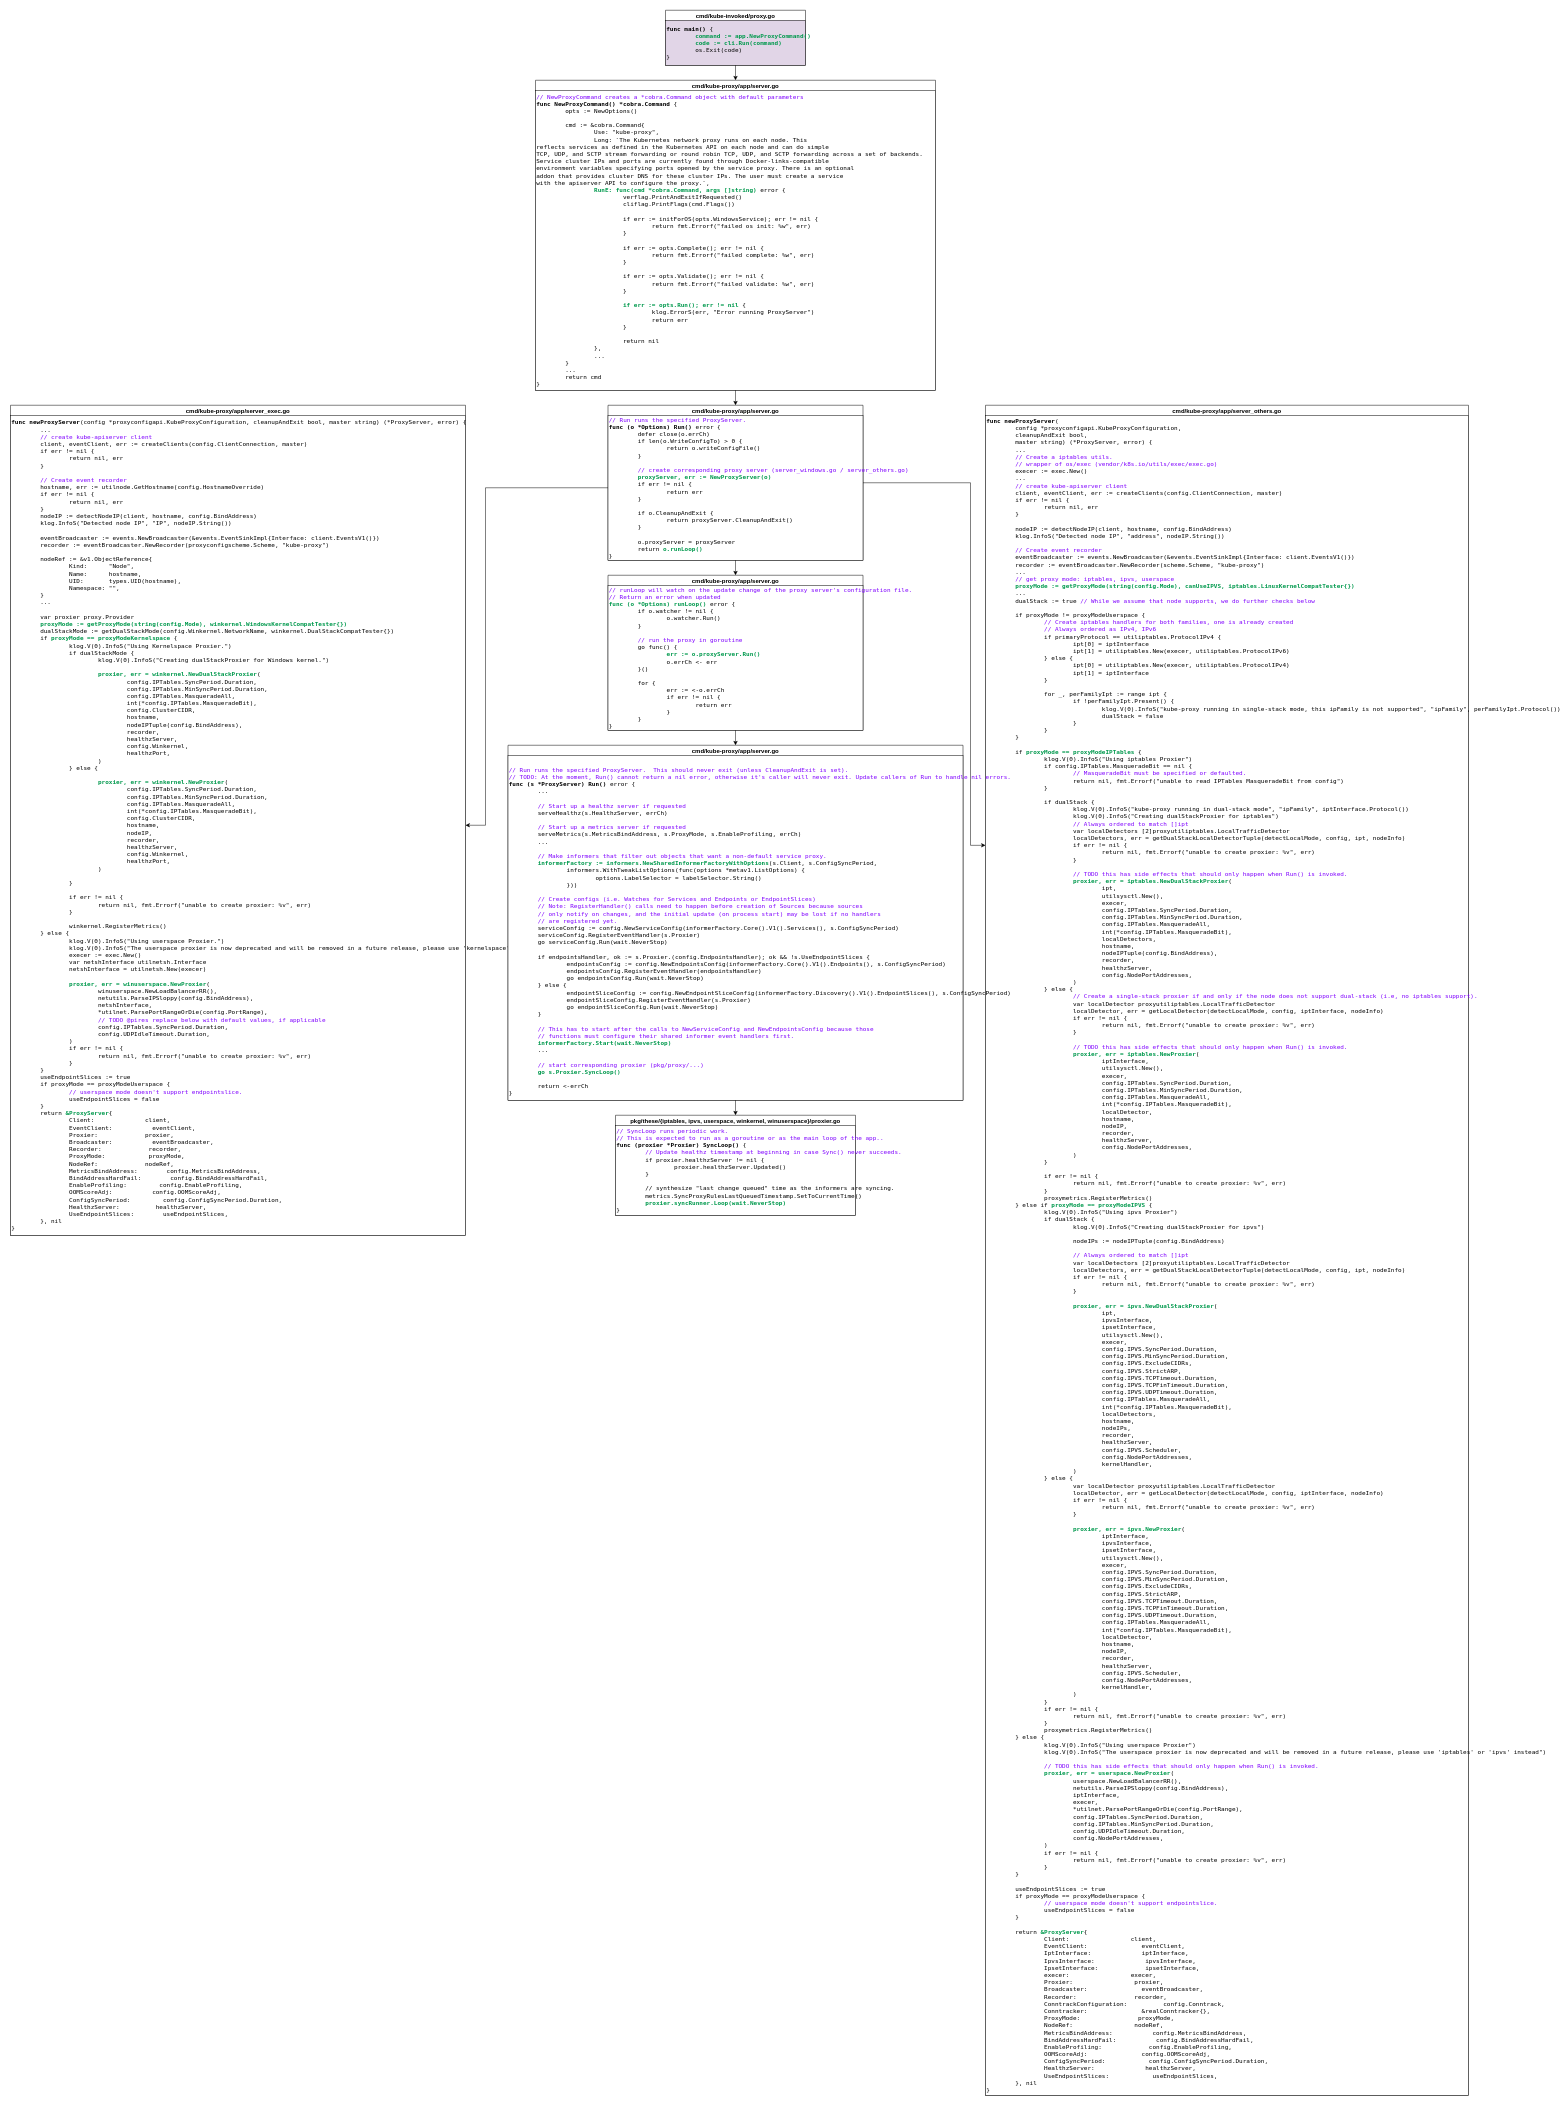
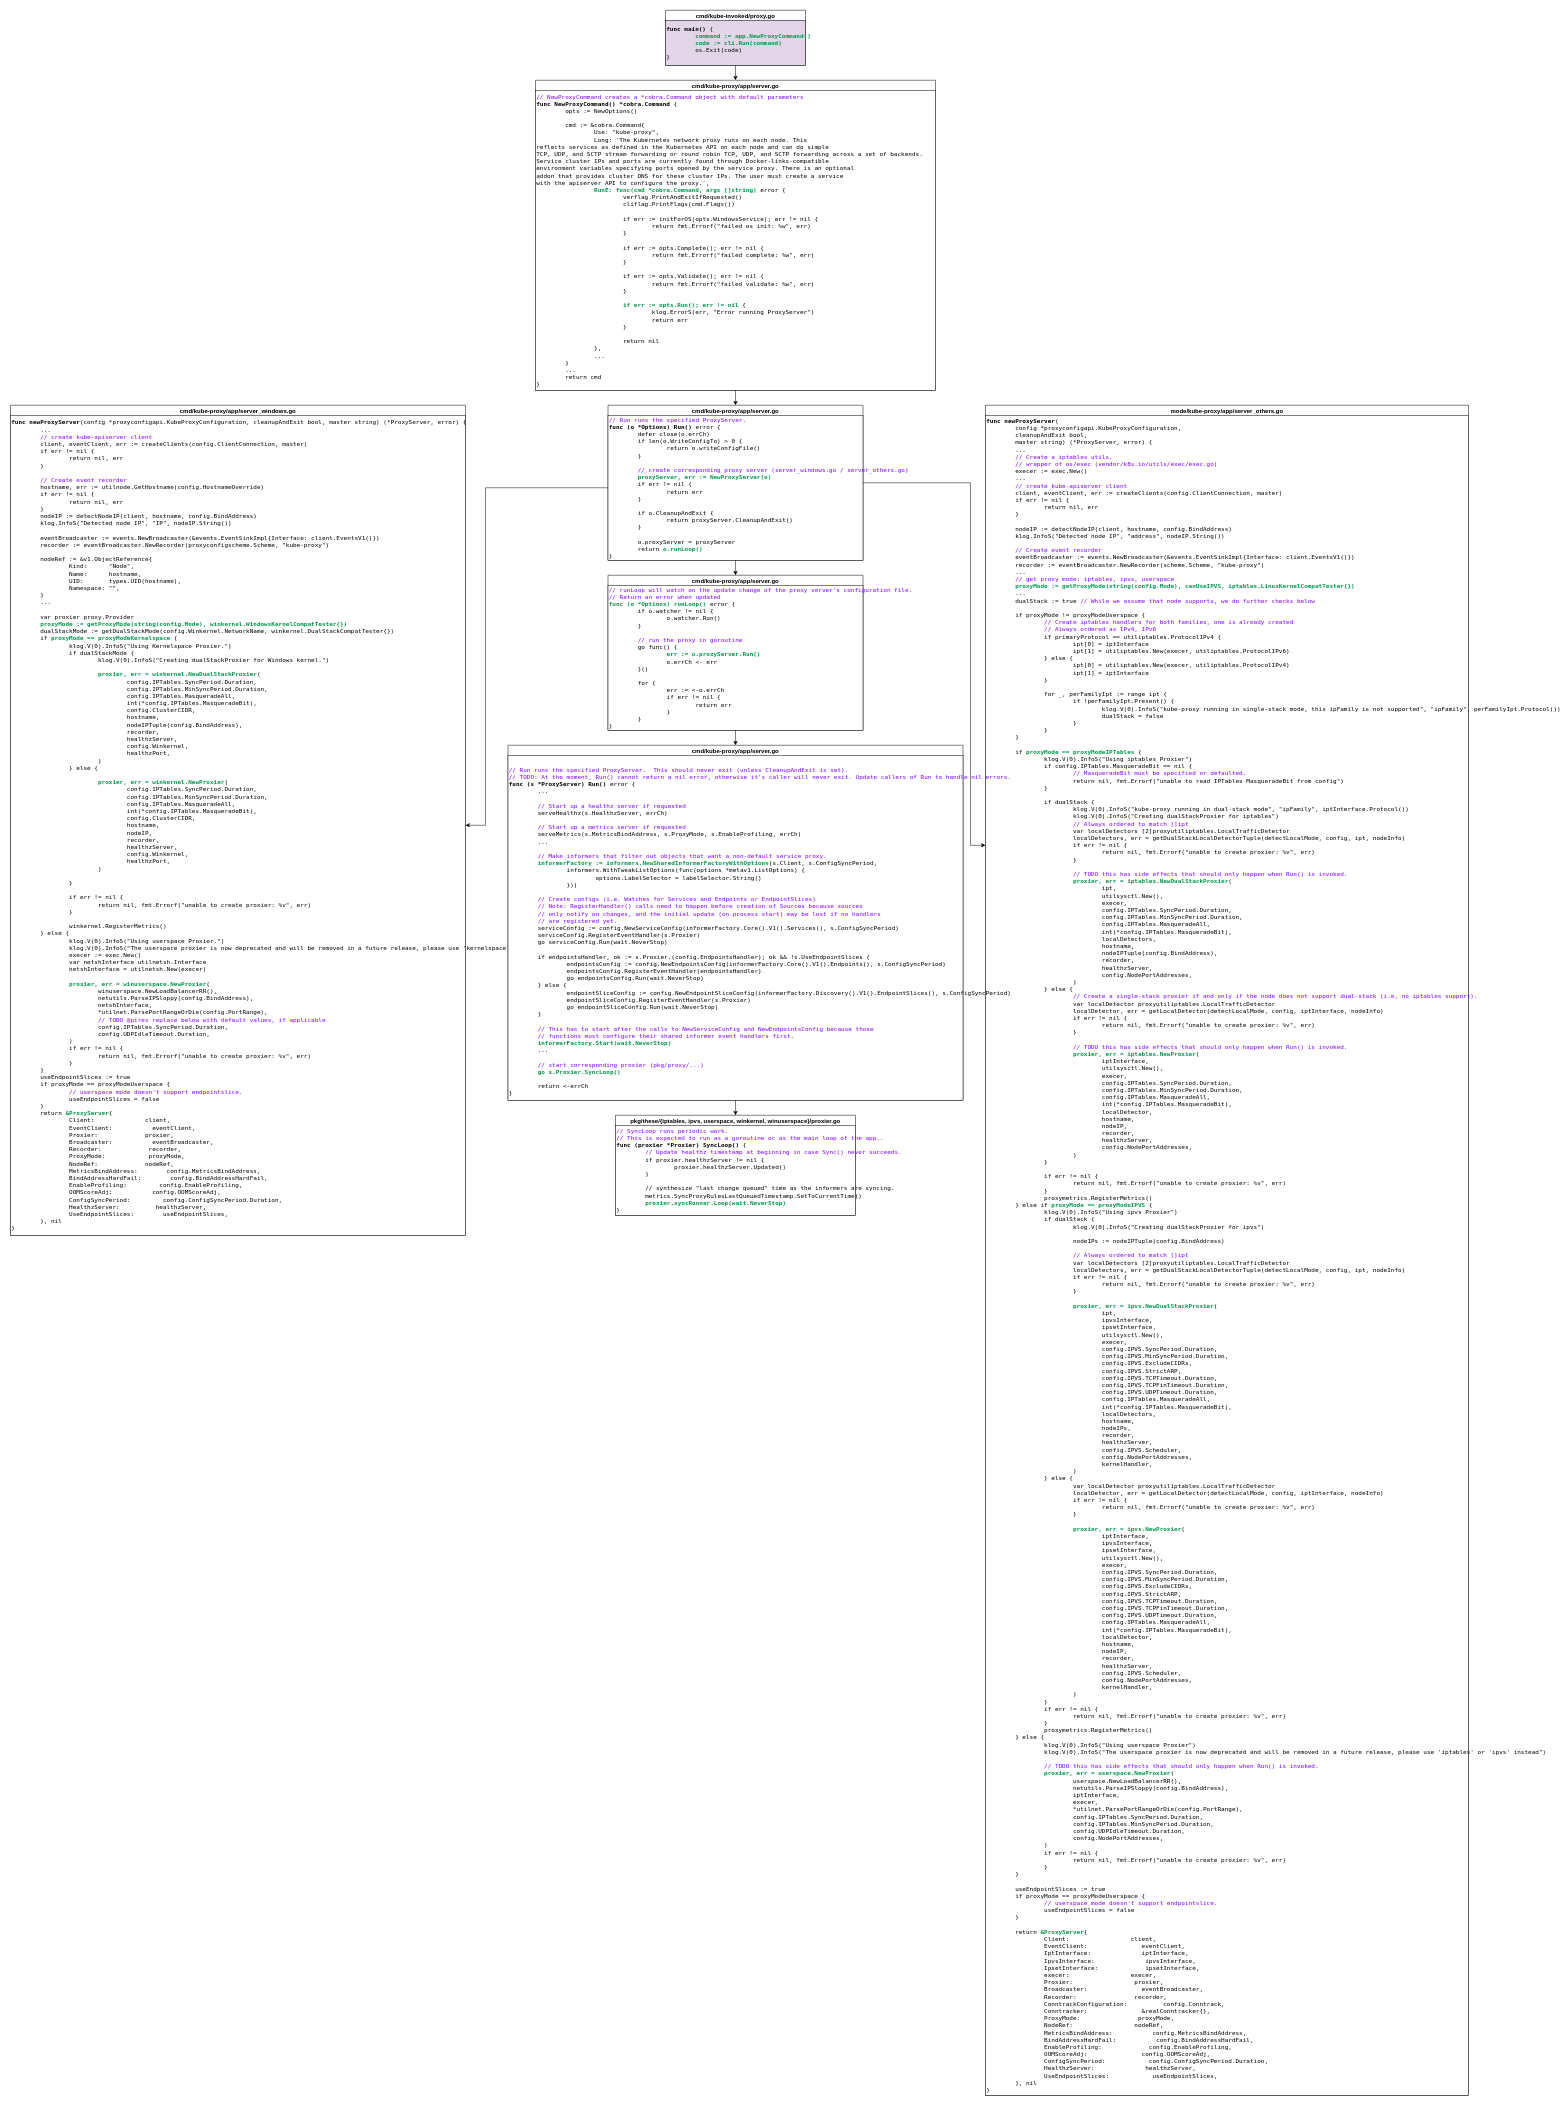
node "cmd/kube-proxy/app/server_exec.go": label "cmd/kube-proxy/app/server_exec.go" -> "cmd/kube-proxy/app/server_windows.go"
node "cmd/kube-proxy/app/server_others.go": label "cmd/kube-proxy/app/server_others.go" -> "mode/kube-proxy/app/server_others.go"
